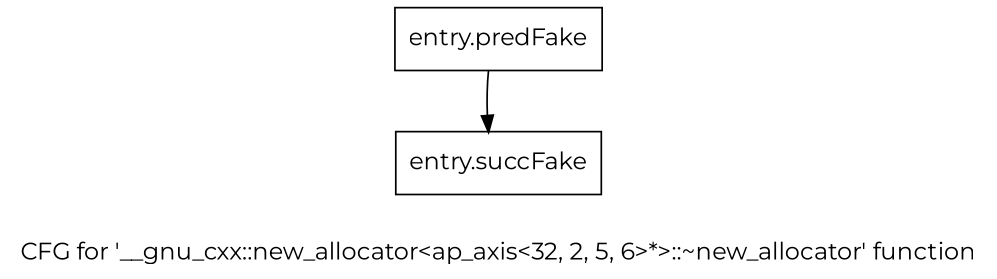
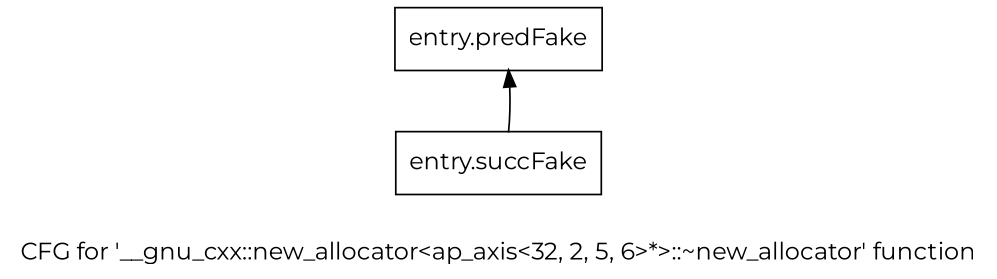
edge "entry.predFake" -> "entry.succFake": reversed
